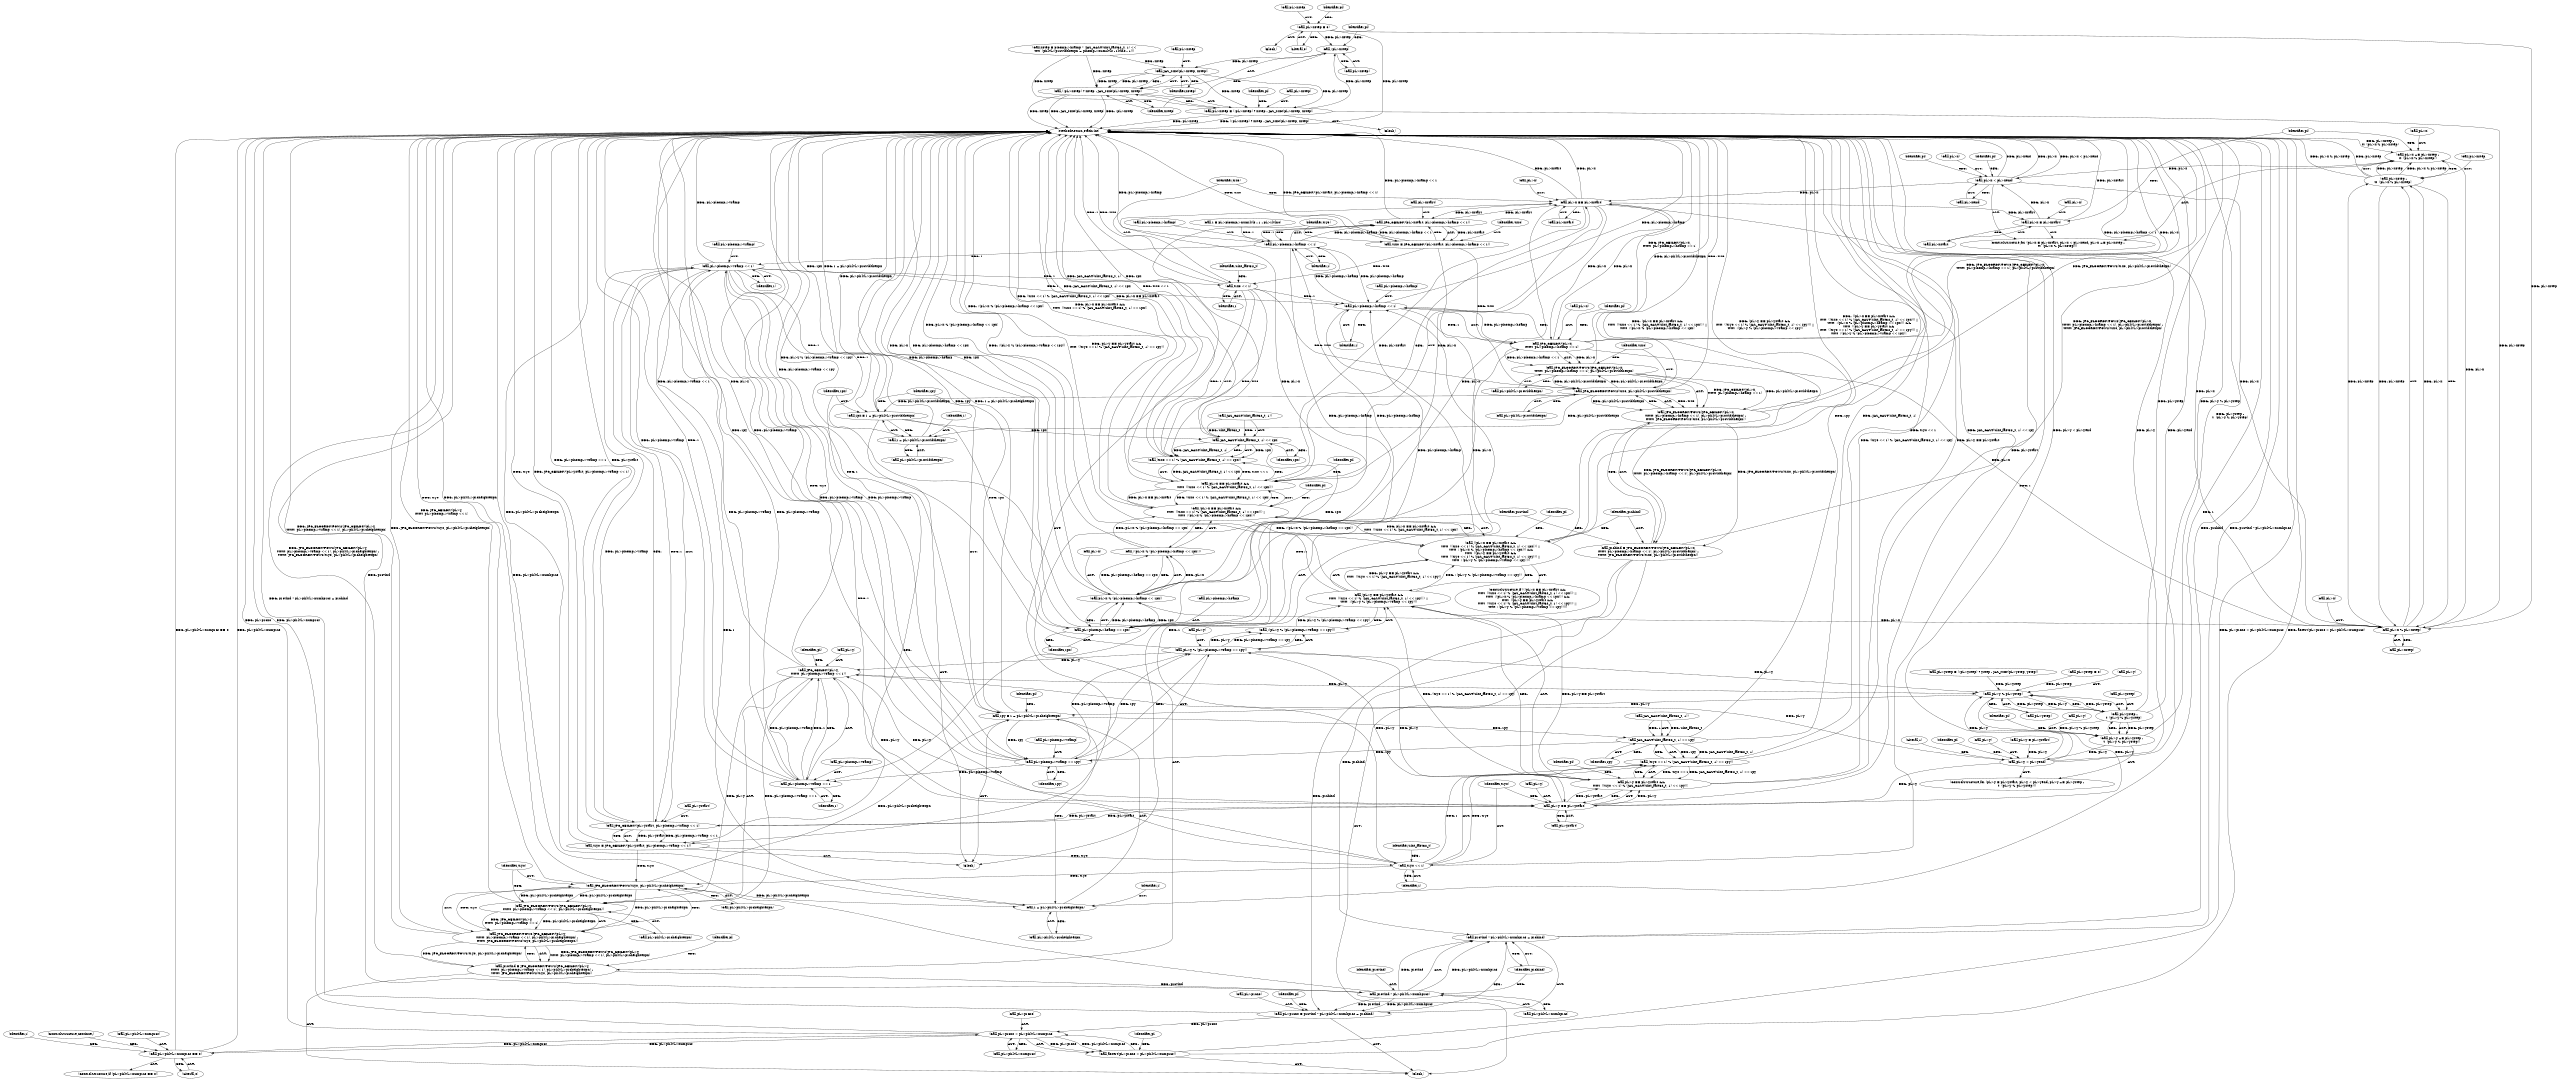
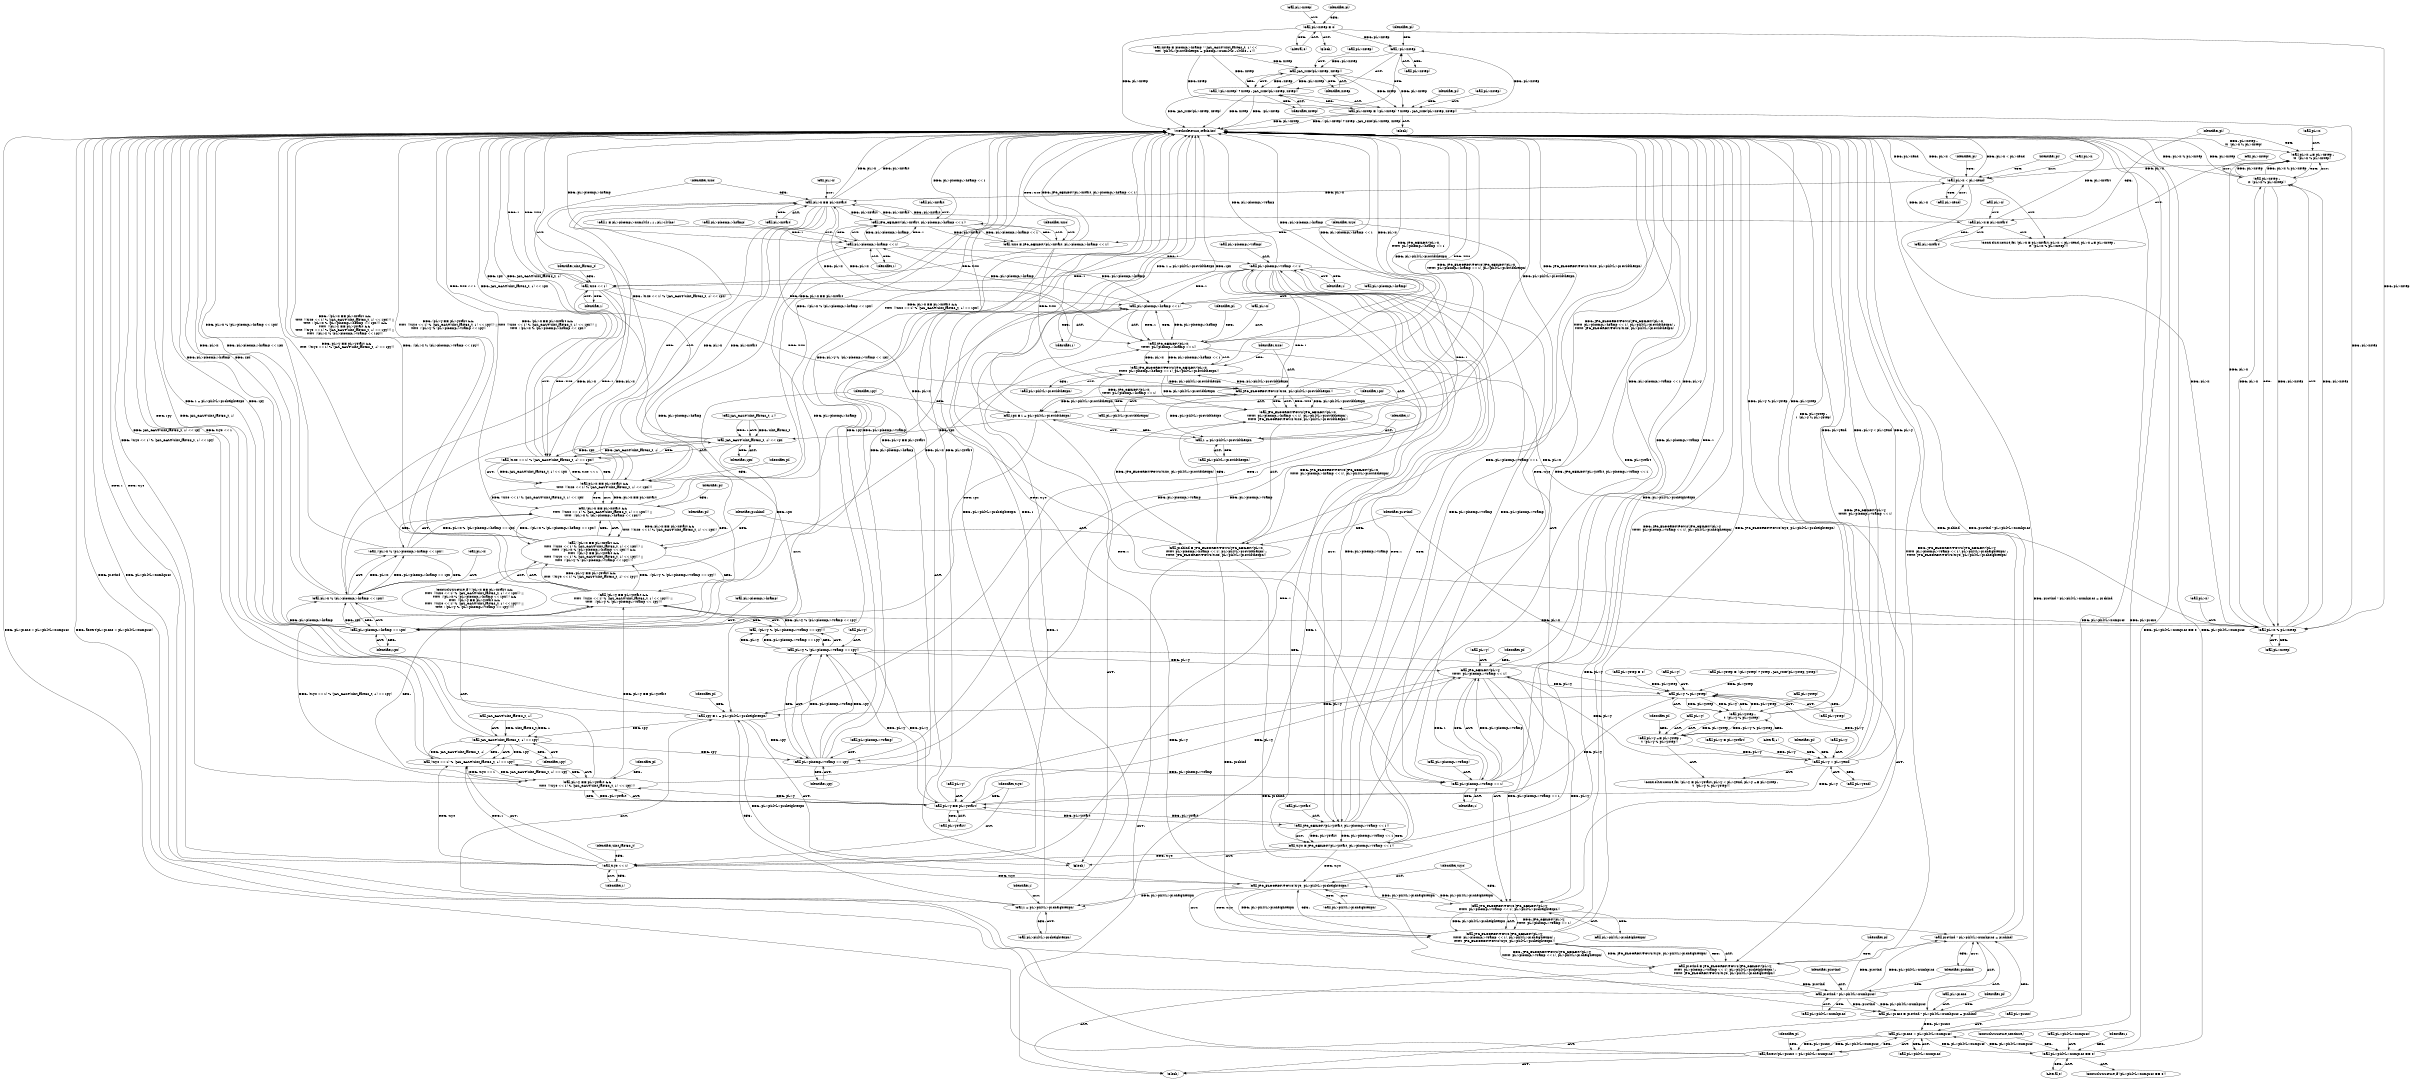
edge "(Call,pi->y % (pi->picomp->vsamp << rpy))" -> "(MethodReturn,static int)": removed, label "DDG: pi->picomp->vsamp << rpy"
node "(Call,pi->yend)": added
